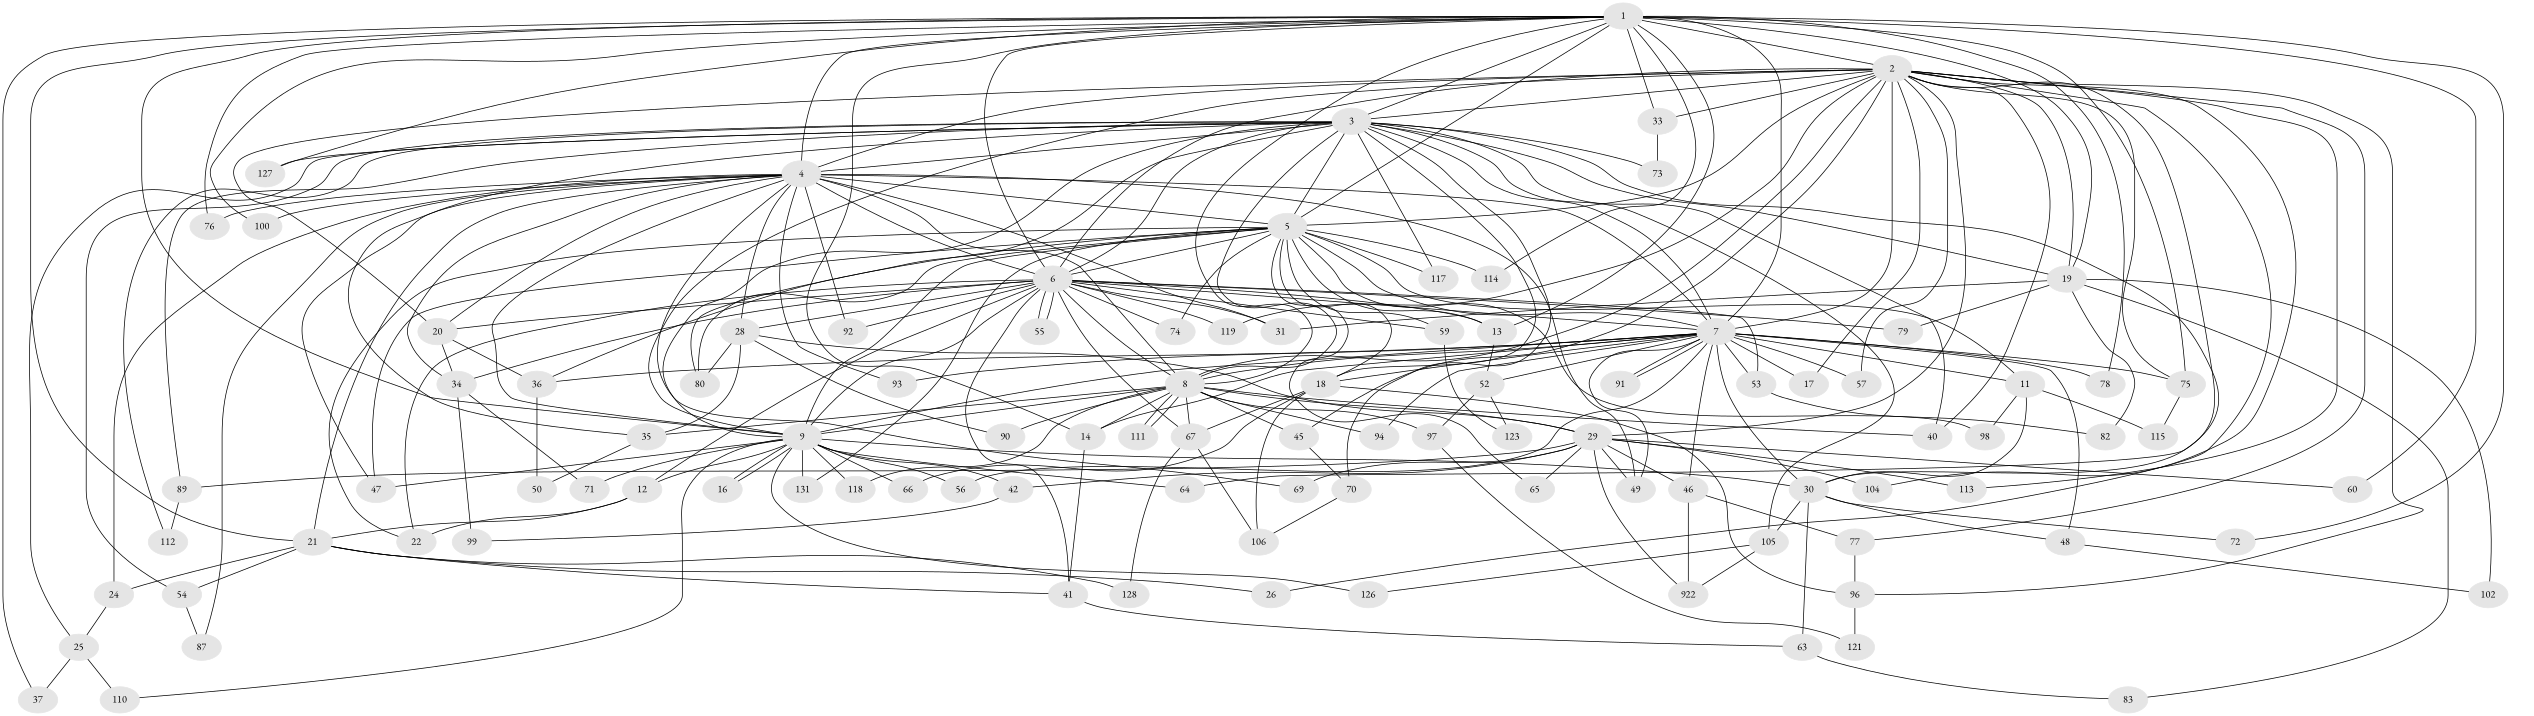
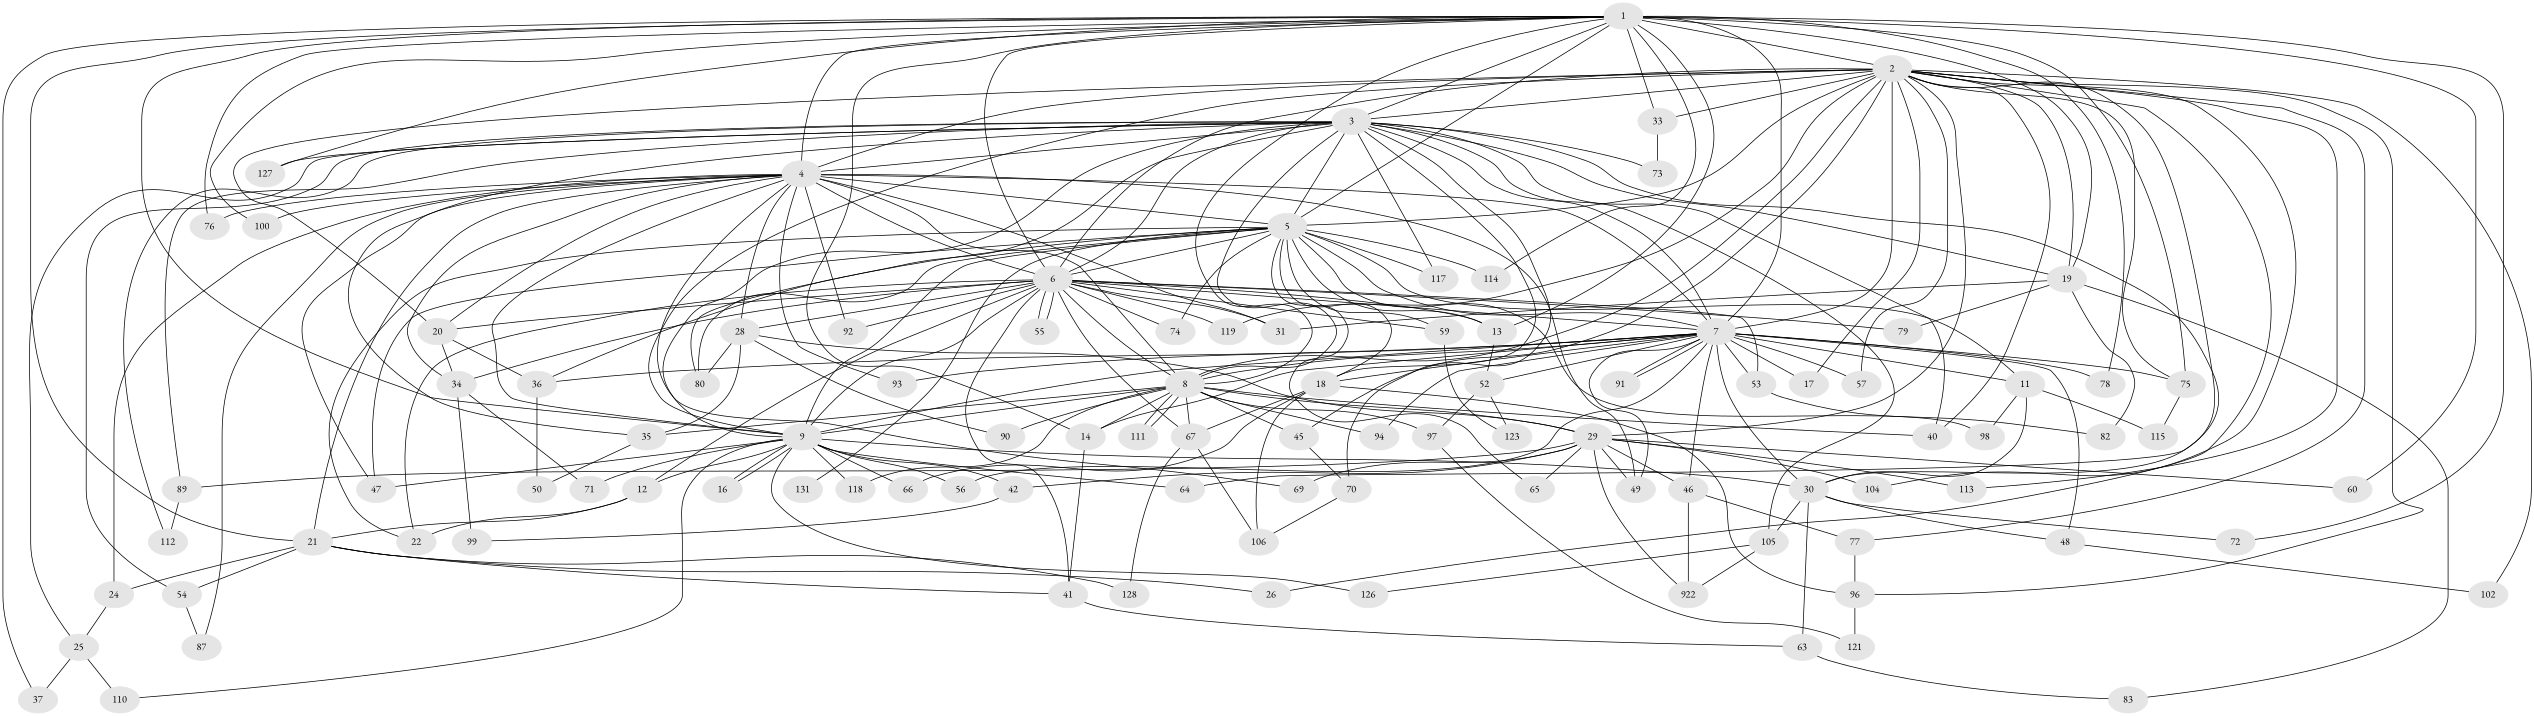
edge "19" -- "102": now "2" -- "102"
edge "9" -- "131": removed
